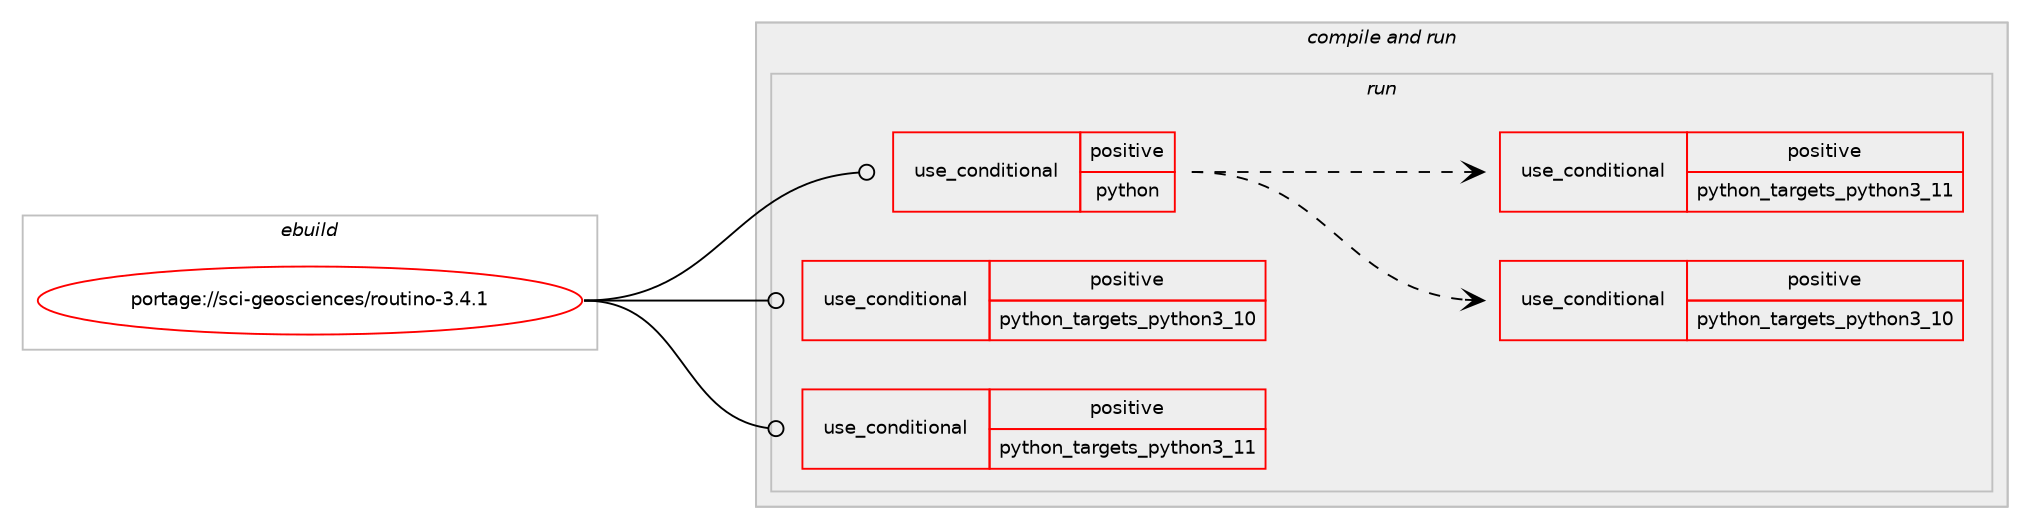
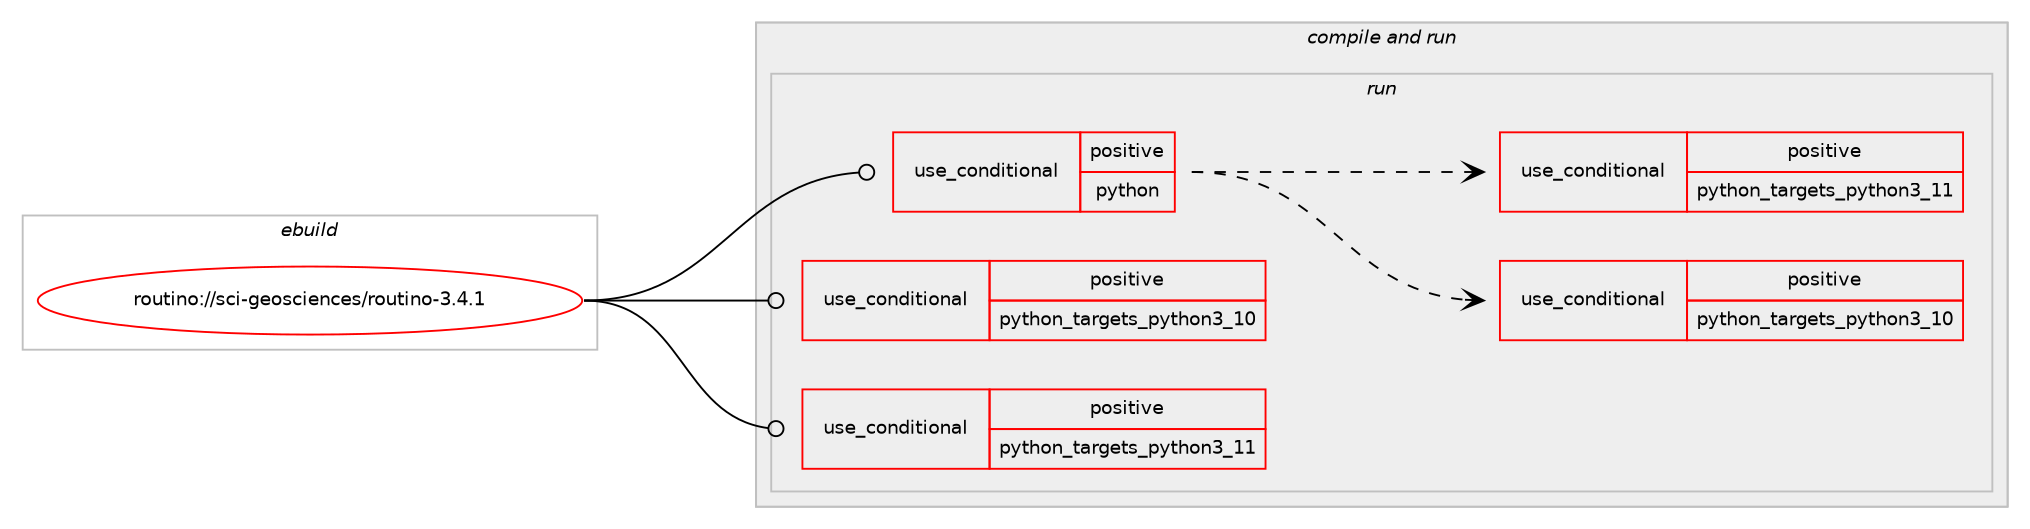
node "portage://sci-geosciences/routino-3.4.1": label "portage://sci-geosciences/routino-3.4.1" -> "routino://sci-geosciences/routino-3.4.1"
